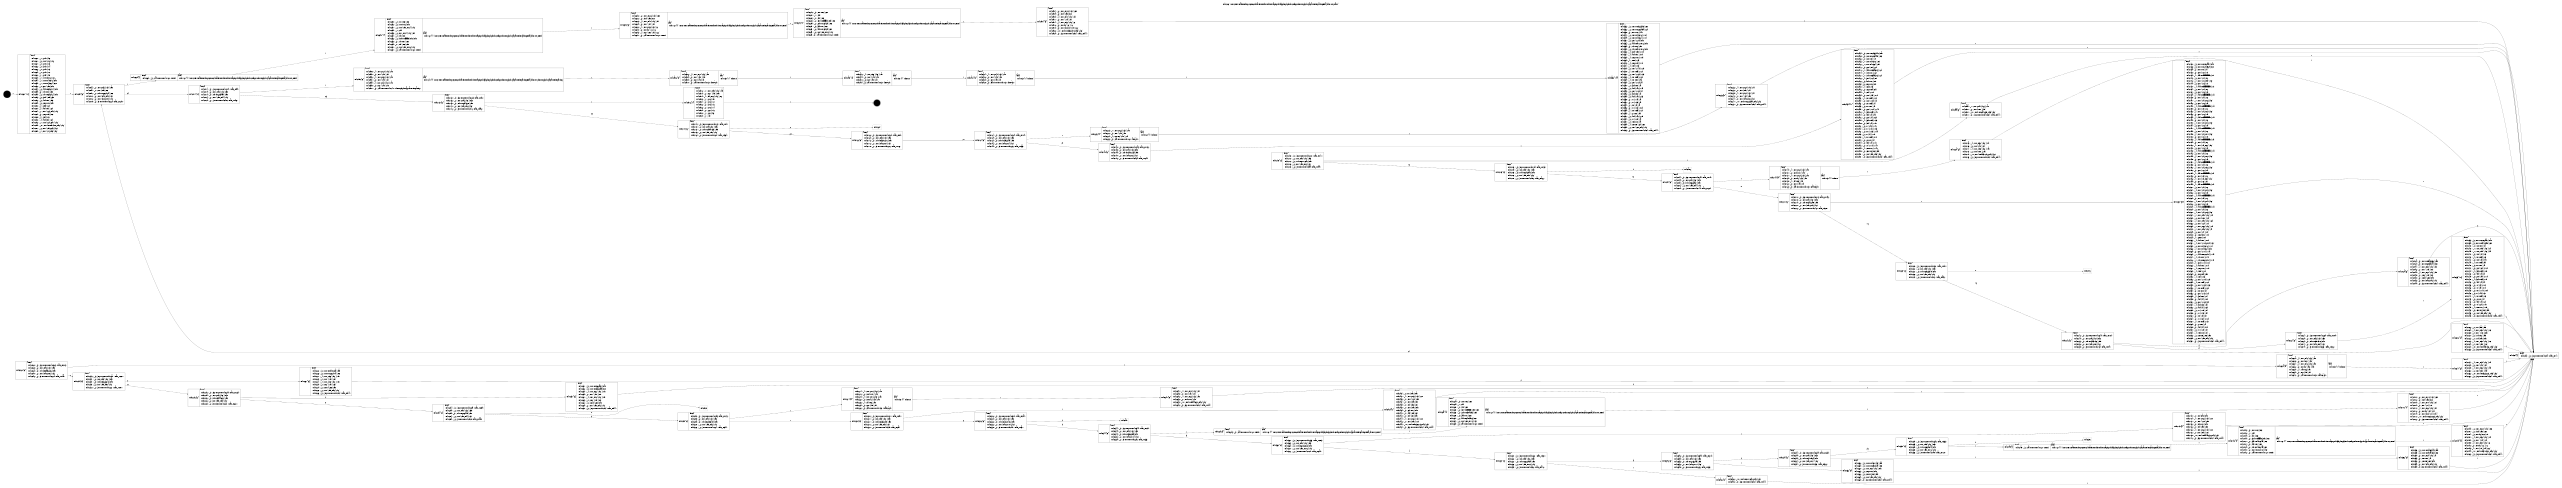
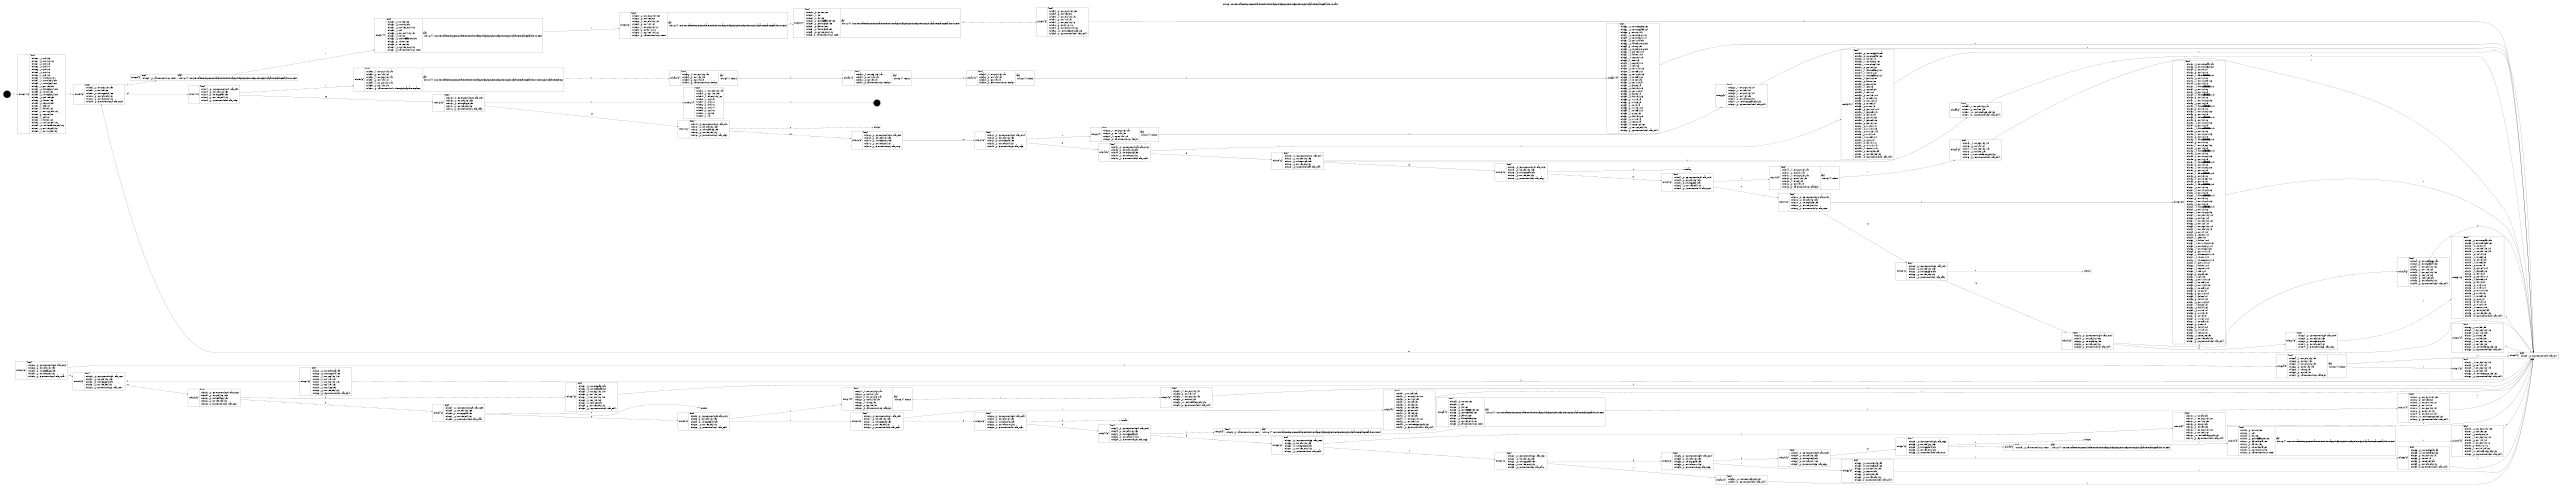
edge "0x4021a0 [28]" -> "0x4021bc [28]": added, label "19"
edge "0x402847 [32]" -> "0x402bc4 [5]": now "0x40282a [29]" -> "0x402bc4 [5]"
